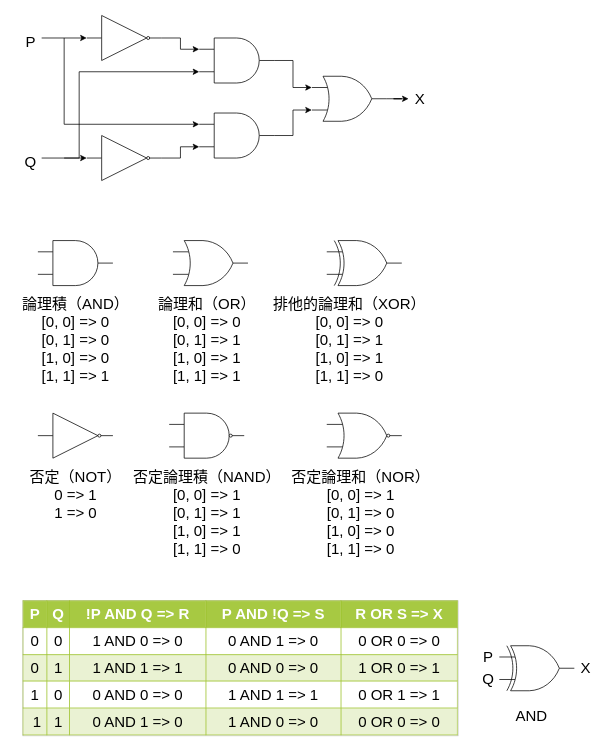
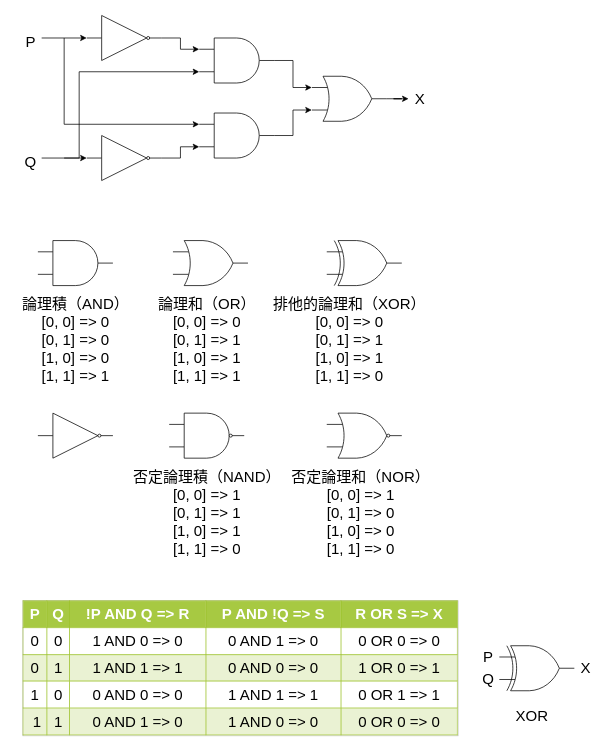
node "否定（NOT） 0 => 1 1 => 0": removed
node "AND": label "AND" -> "XOR"
